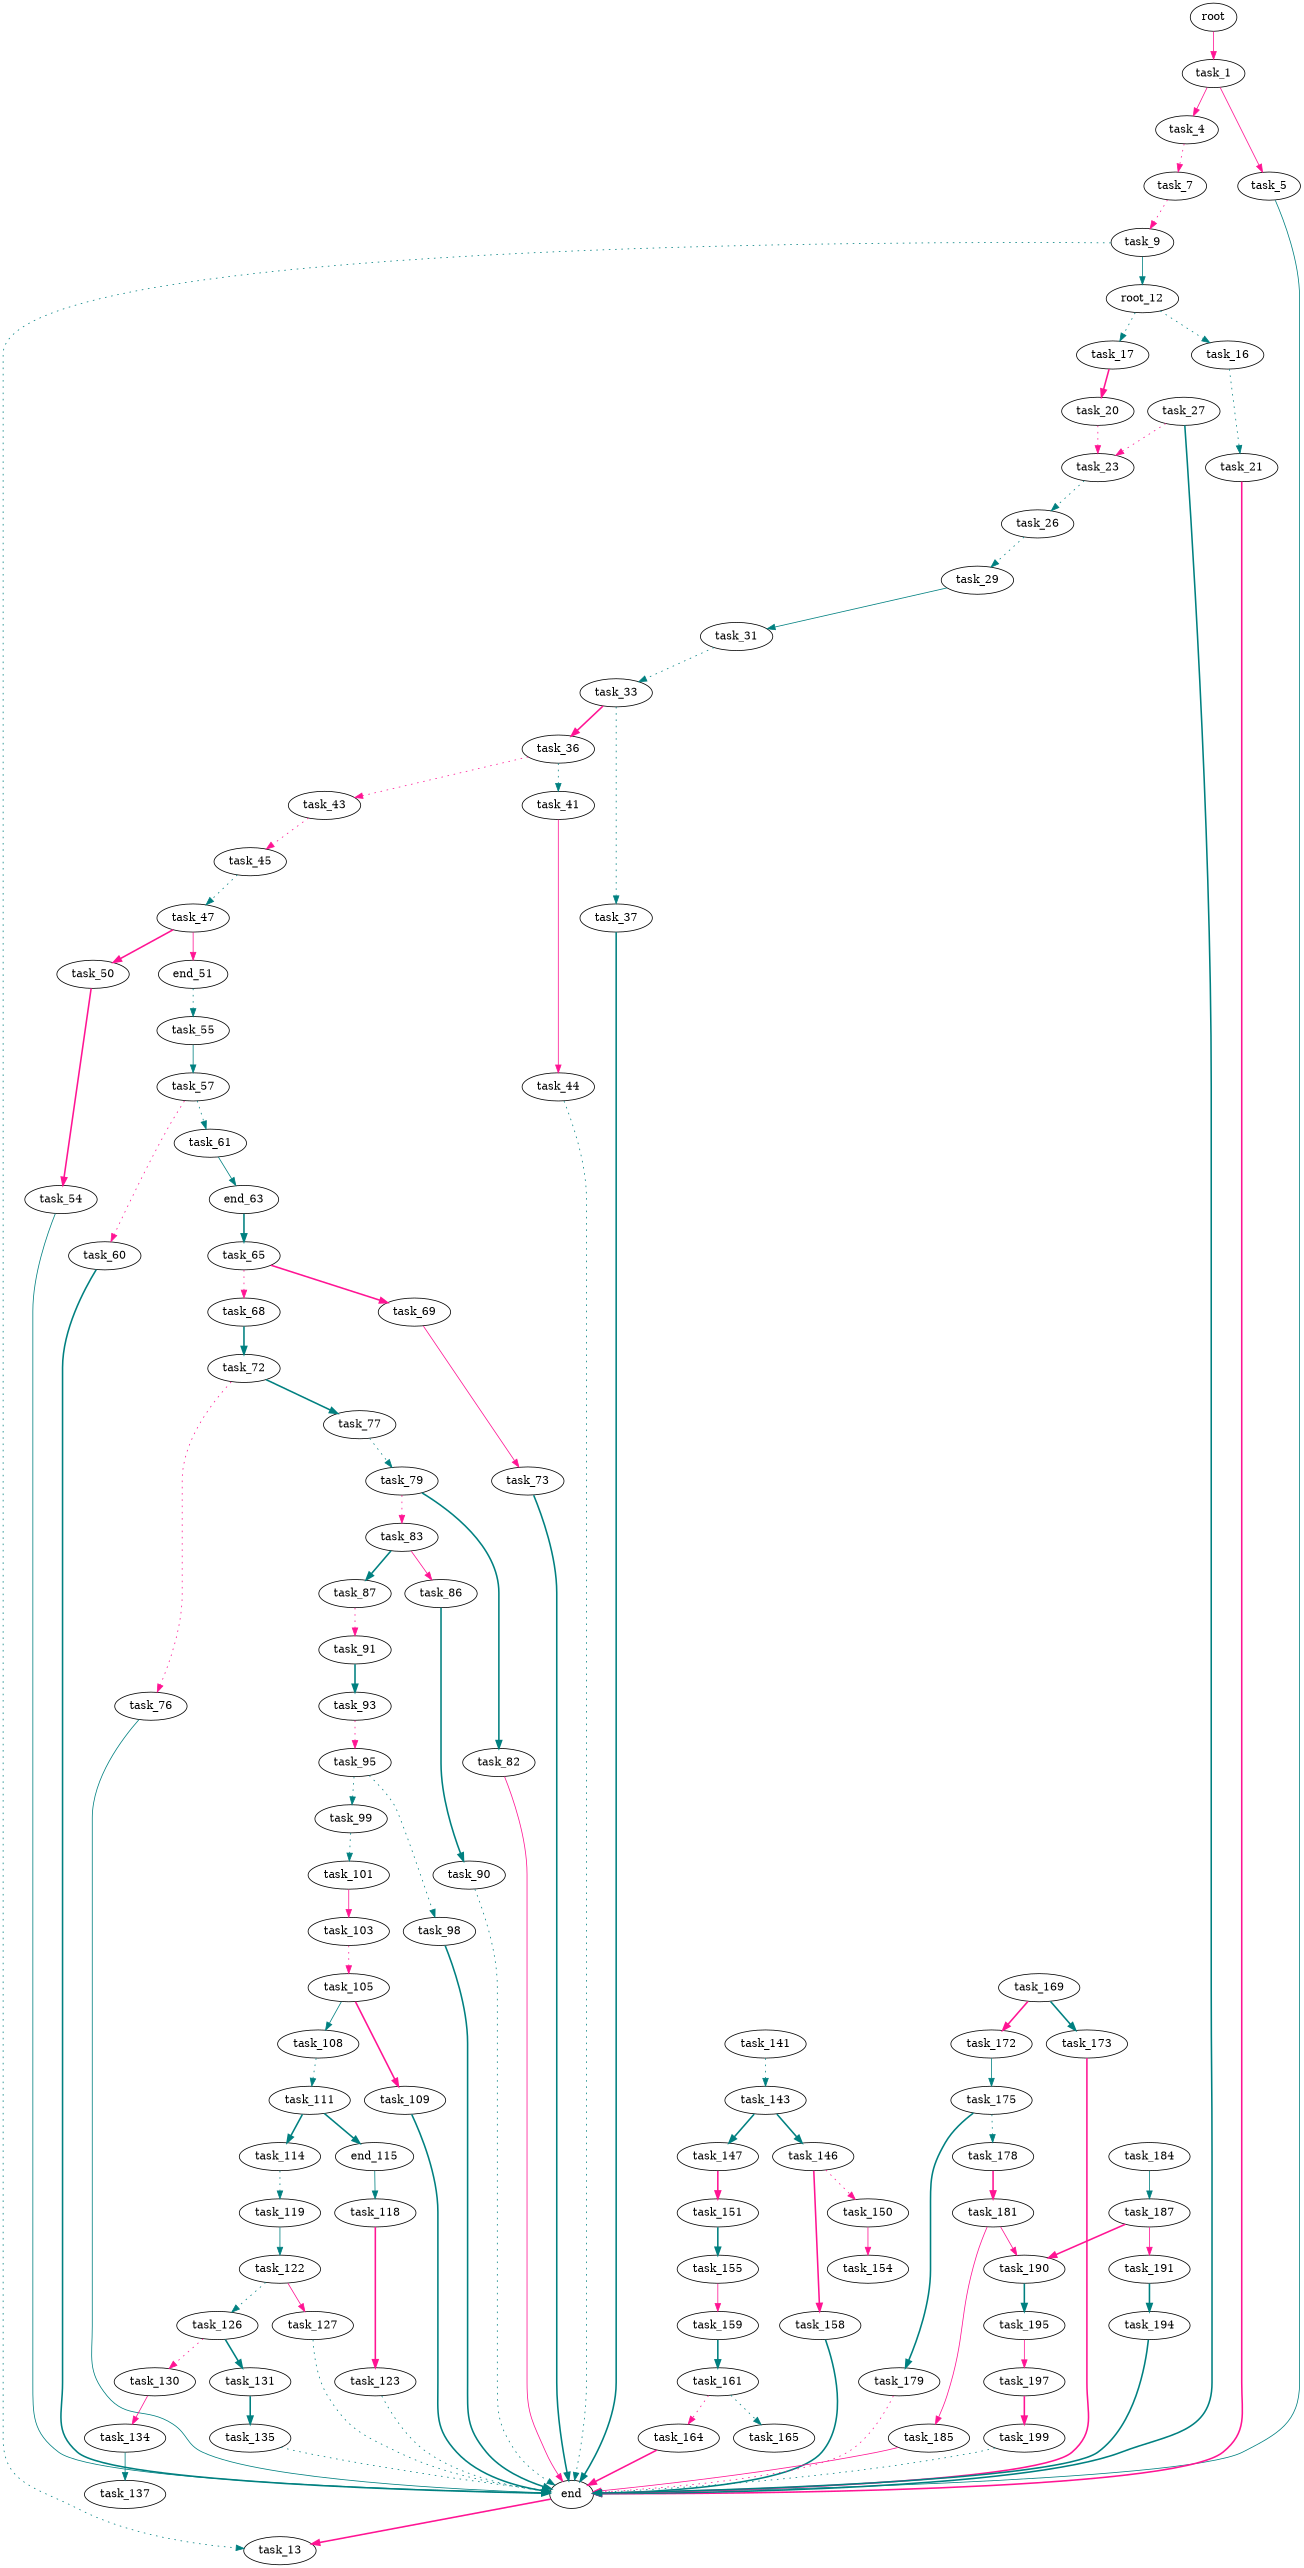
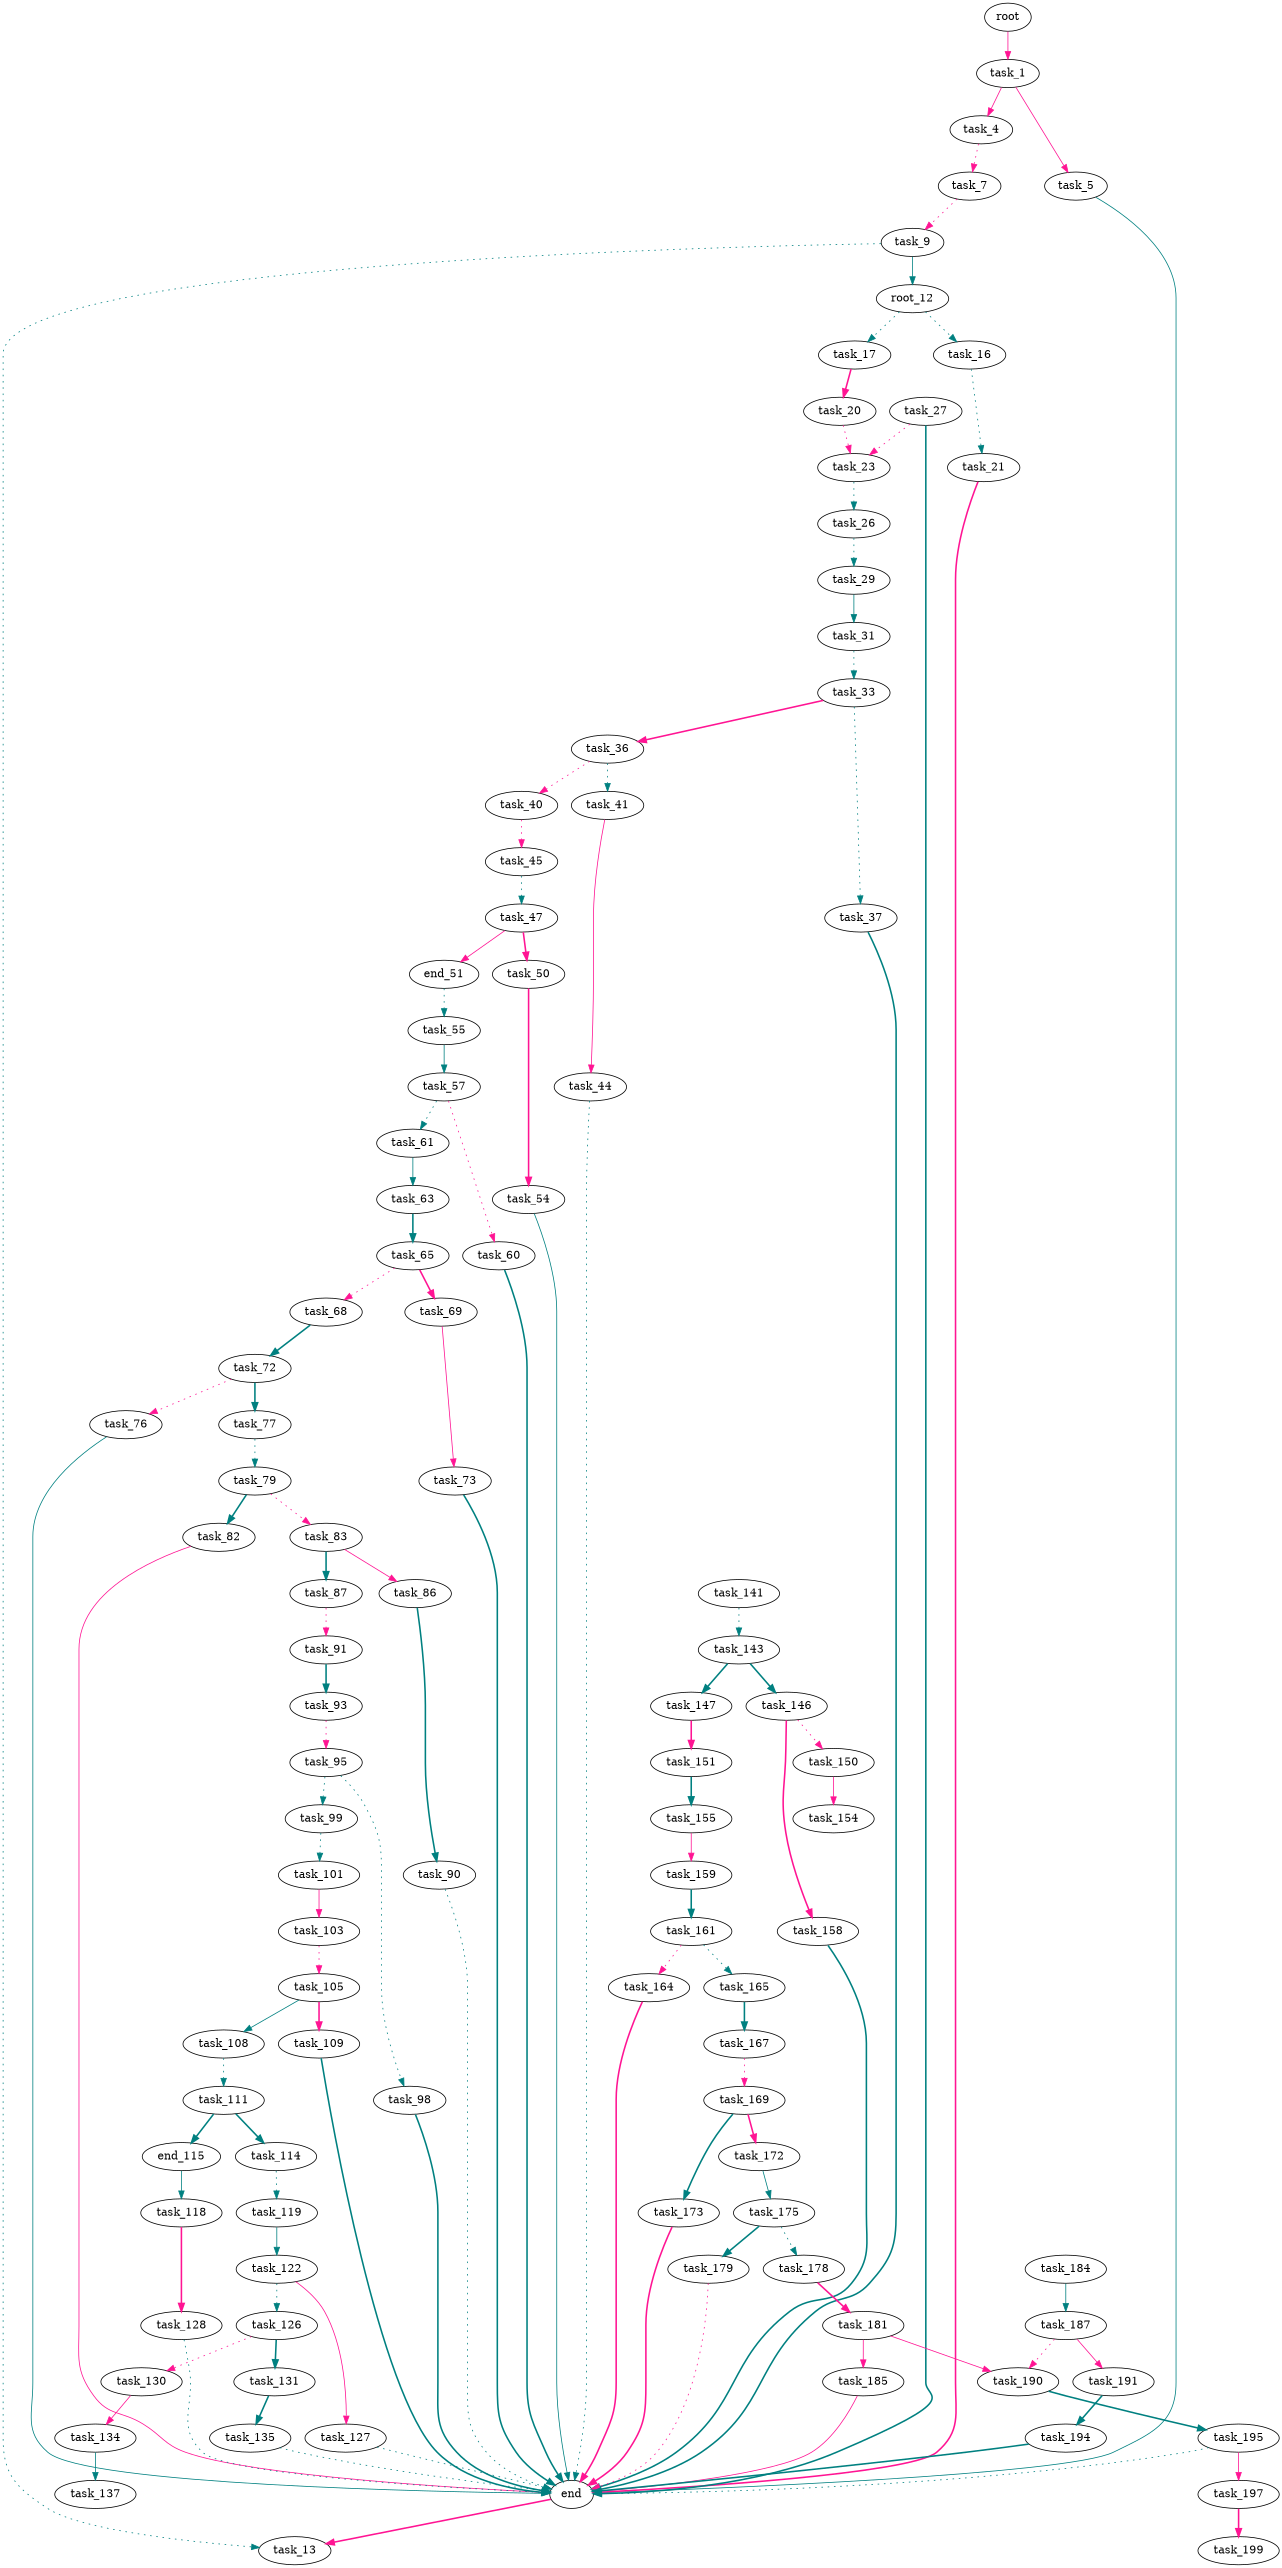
node "task_43": label "task_43" -> "task_40"
node "end_63": label "end_63" -> "task_63"
node "task_167": added
edge "task_187" -> "task_190": style bold -> dotted
node "task_123": label "task_123" -> "task_128"
edge "task_199" -> "end": now "task_195" -> "end"
